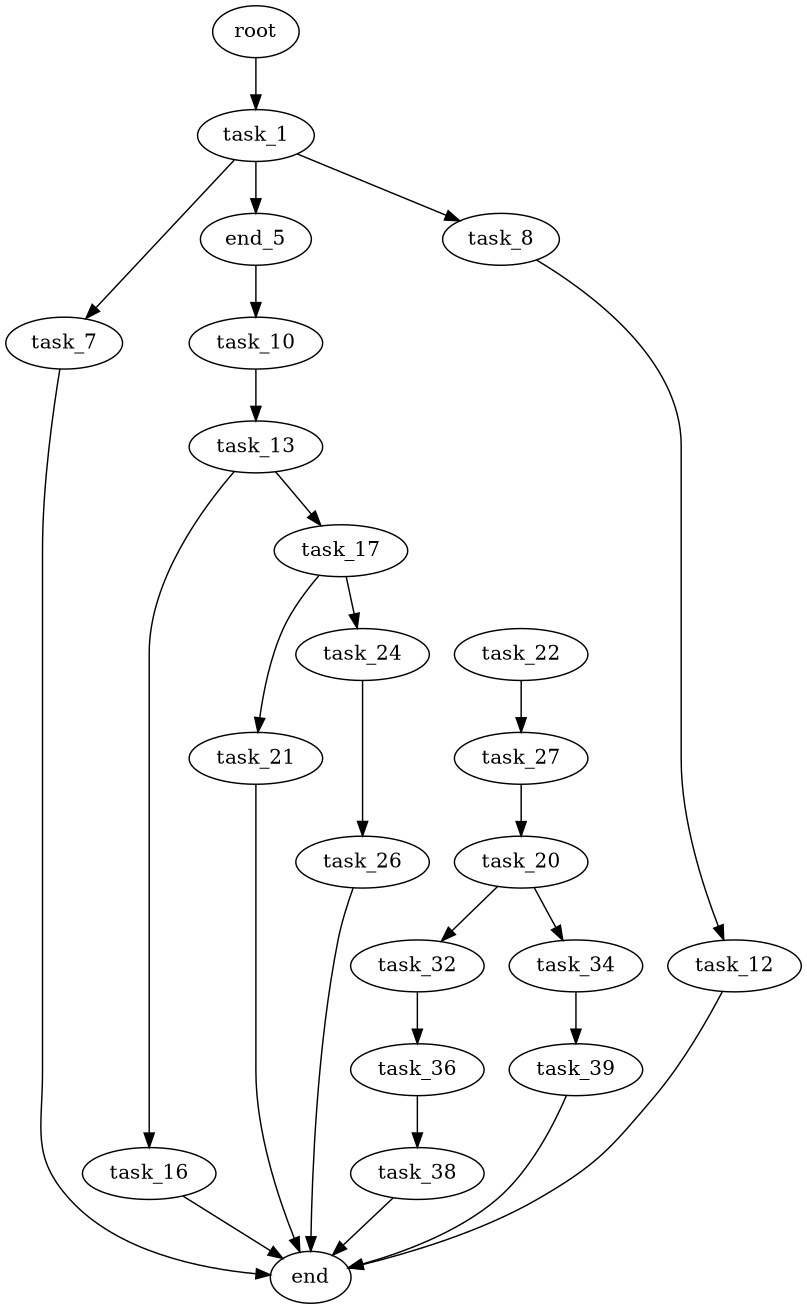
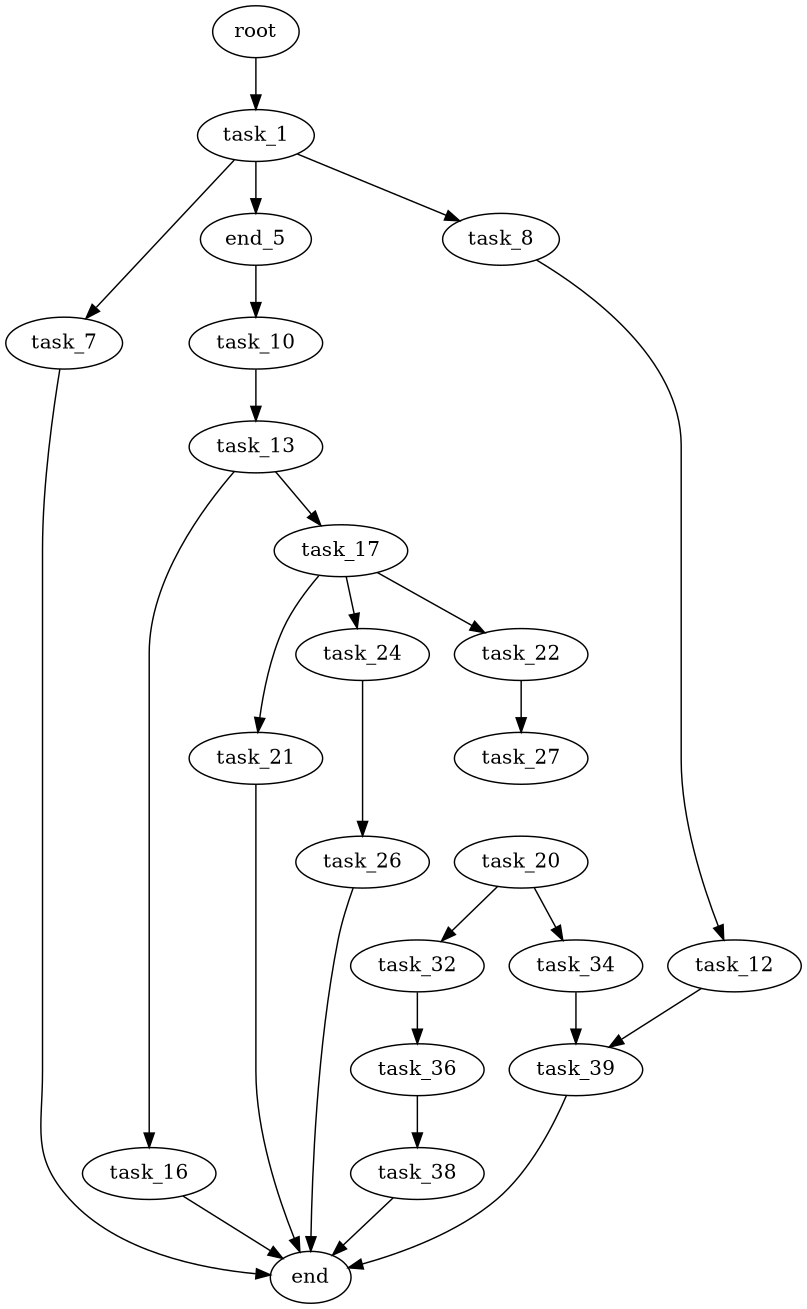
edge "task_17" -> "task_22": added
edge "task_27" -> "task_20": removed
edge "task_12" -> "end": now "task_12" -> "task_39"
